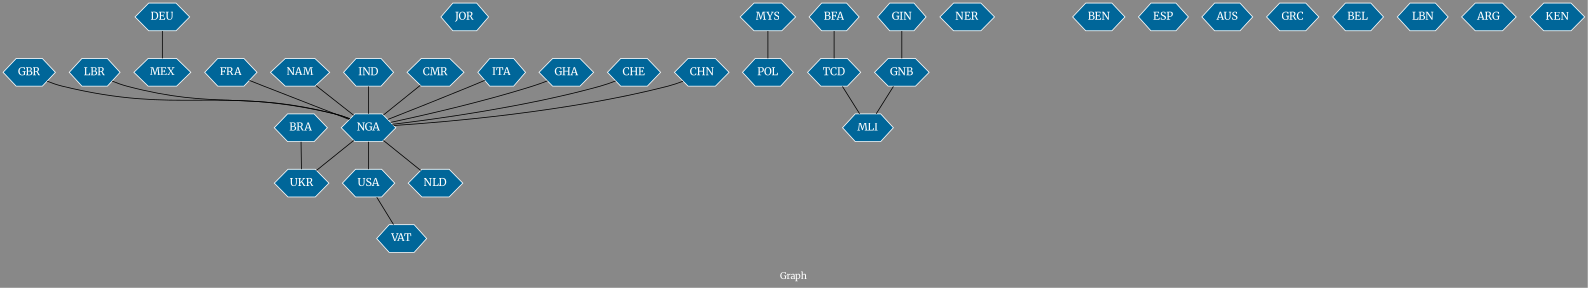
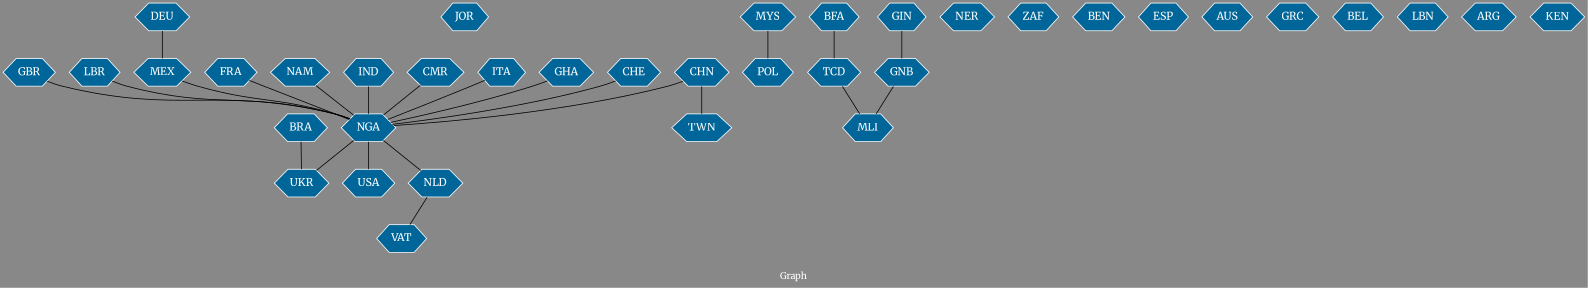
node "ZAF": added
edge "MEX" -- "NGA": added
node "TWN": added
edge "USA" -- "VAT": now "NLD" -- "VAT"
